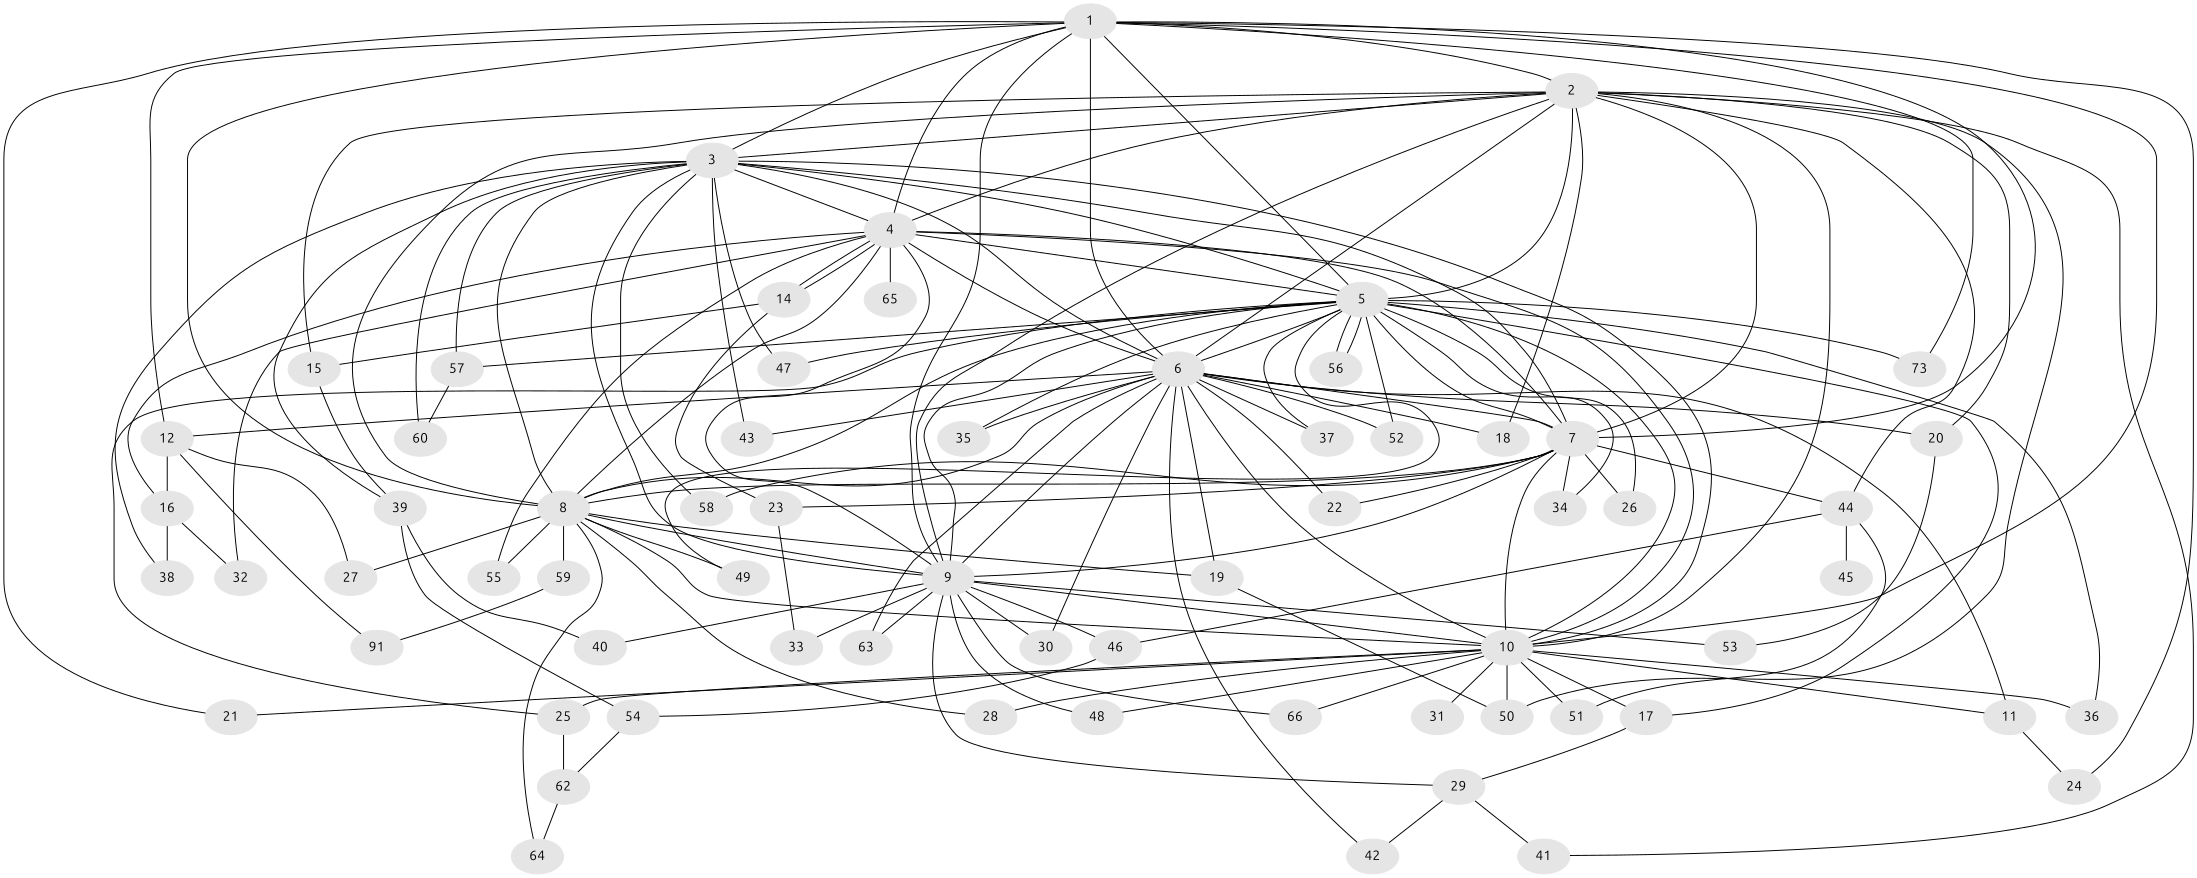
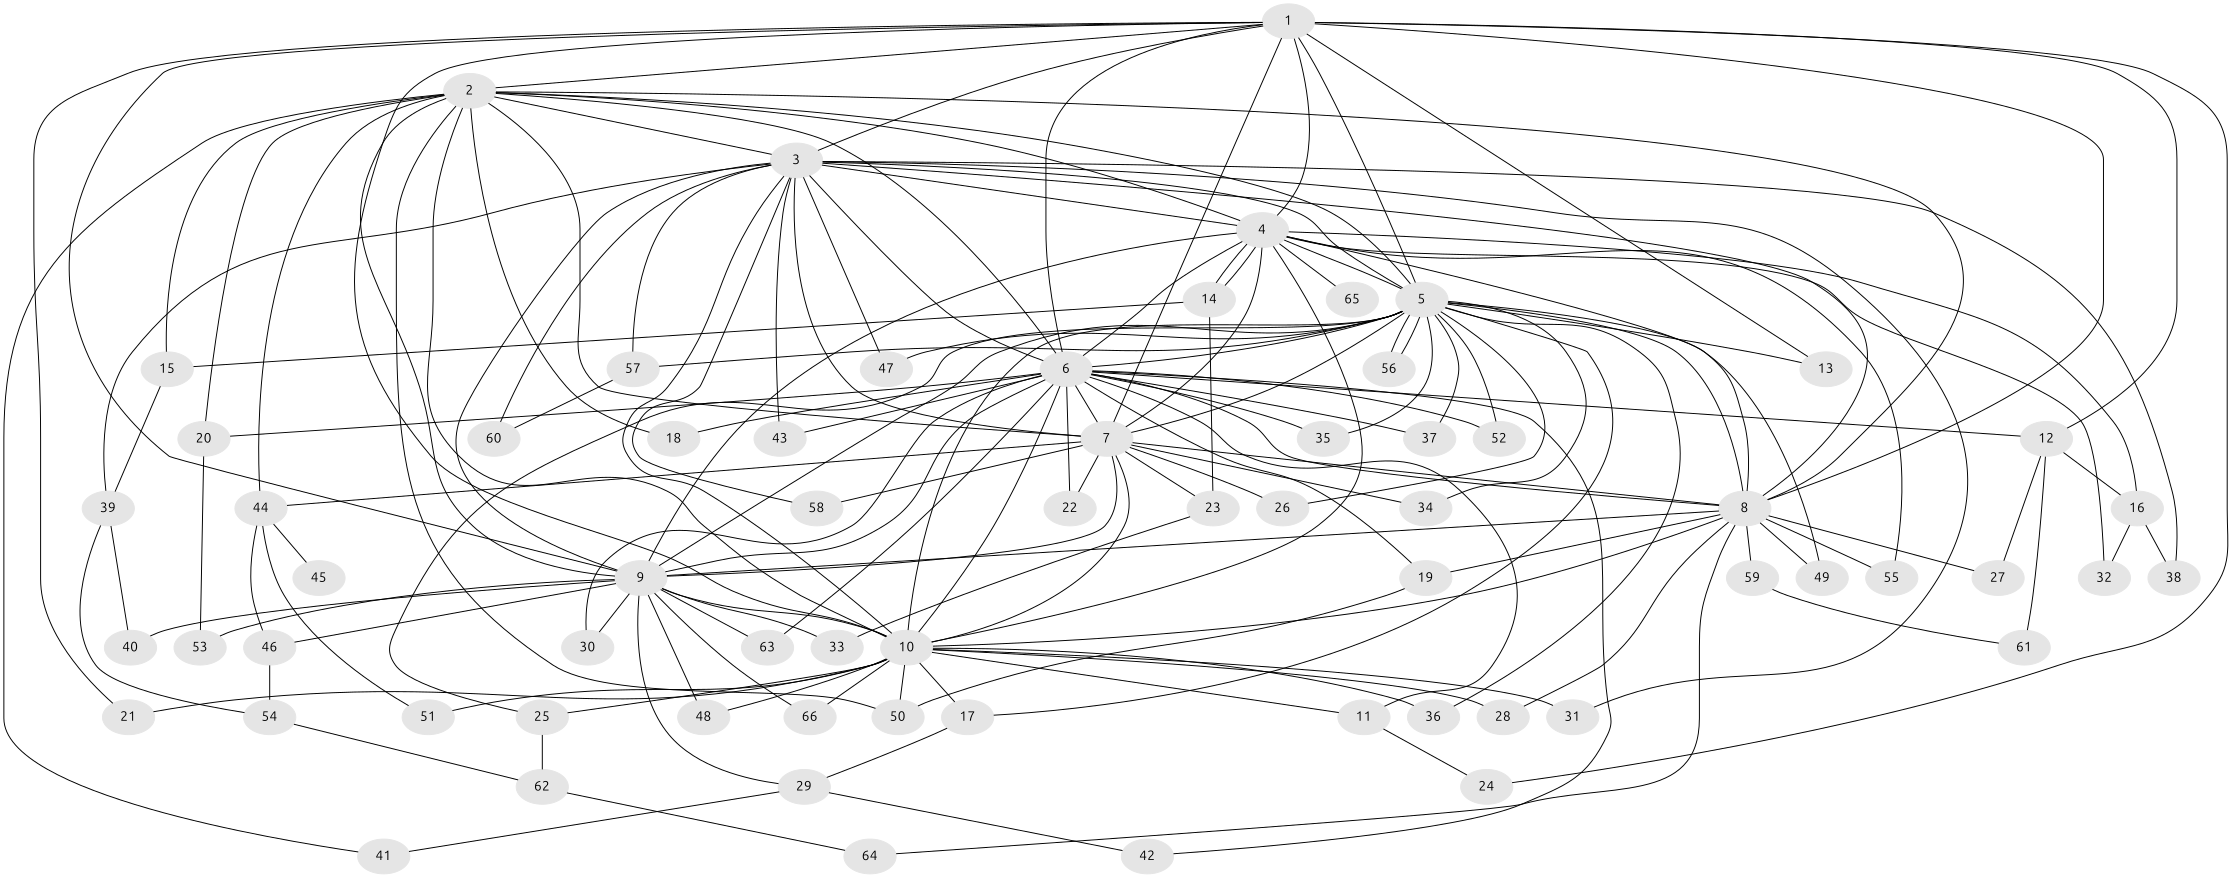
edge "3" -- "31": added
node "73": label "73" -> "13"
node "91": label "91" -> "61"
